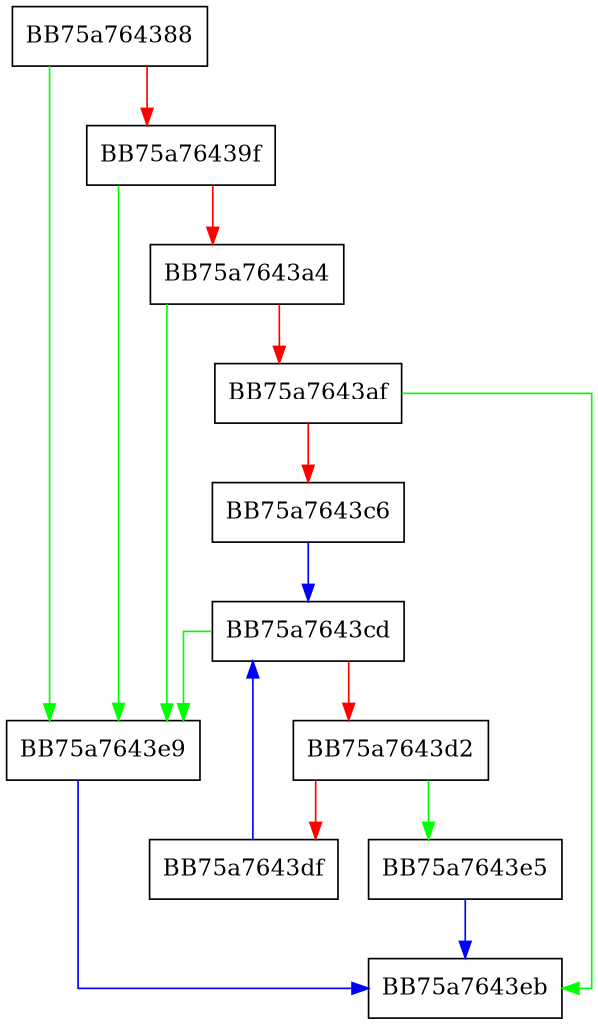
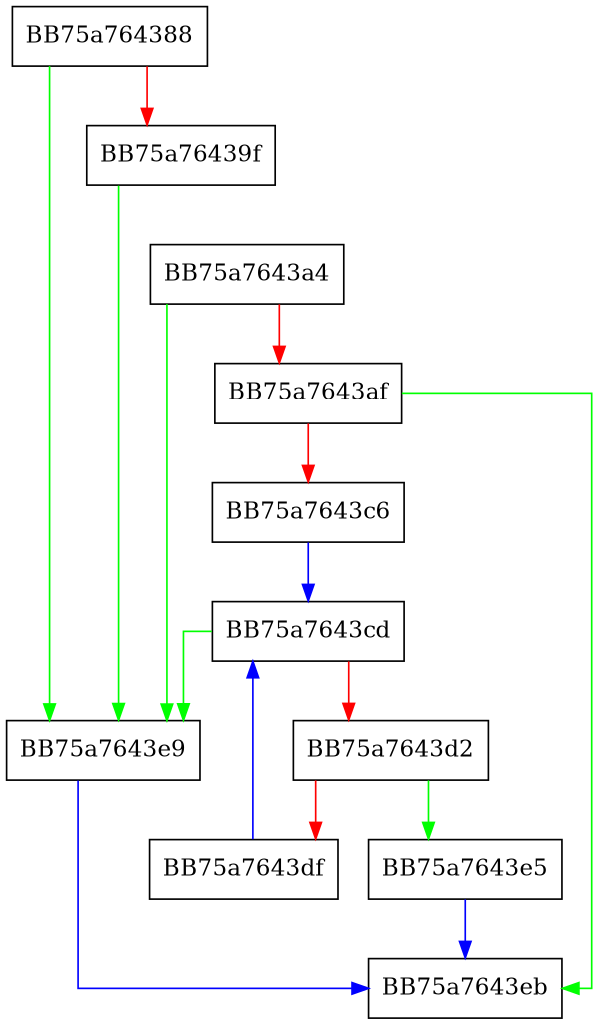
edge "BB75a76439f" -> "BB75a7643a4": removed
